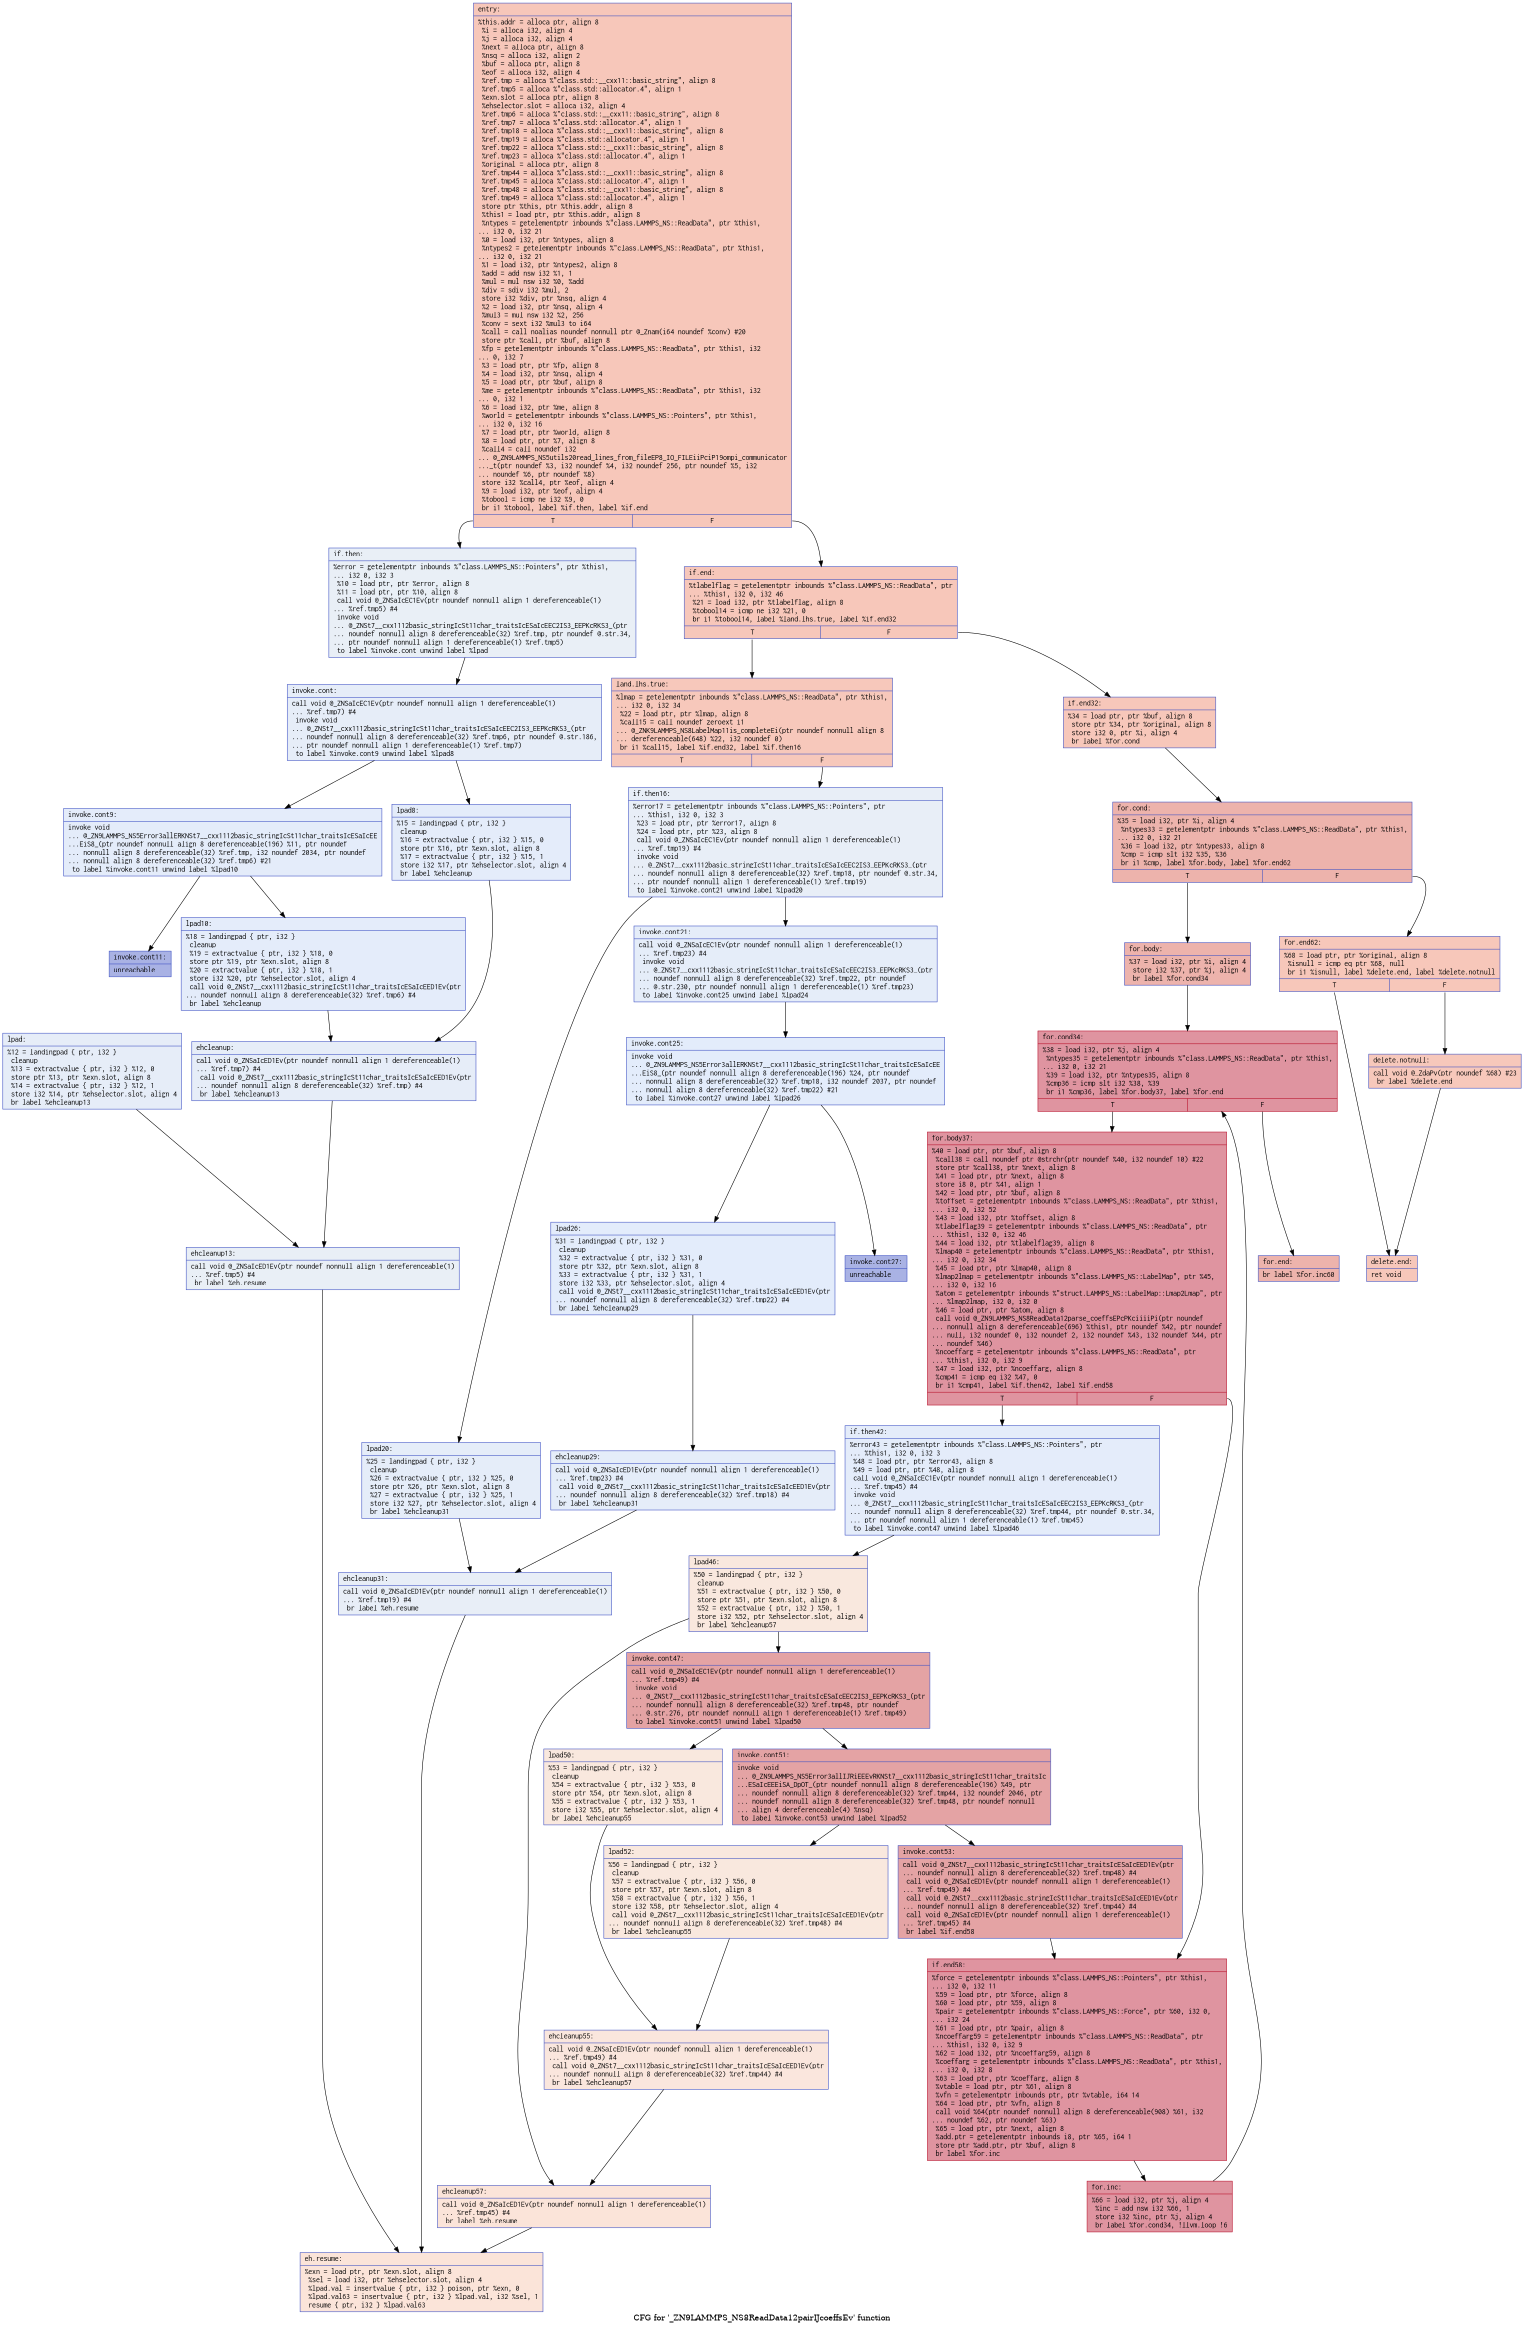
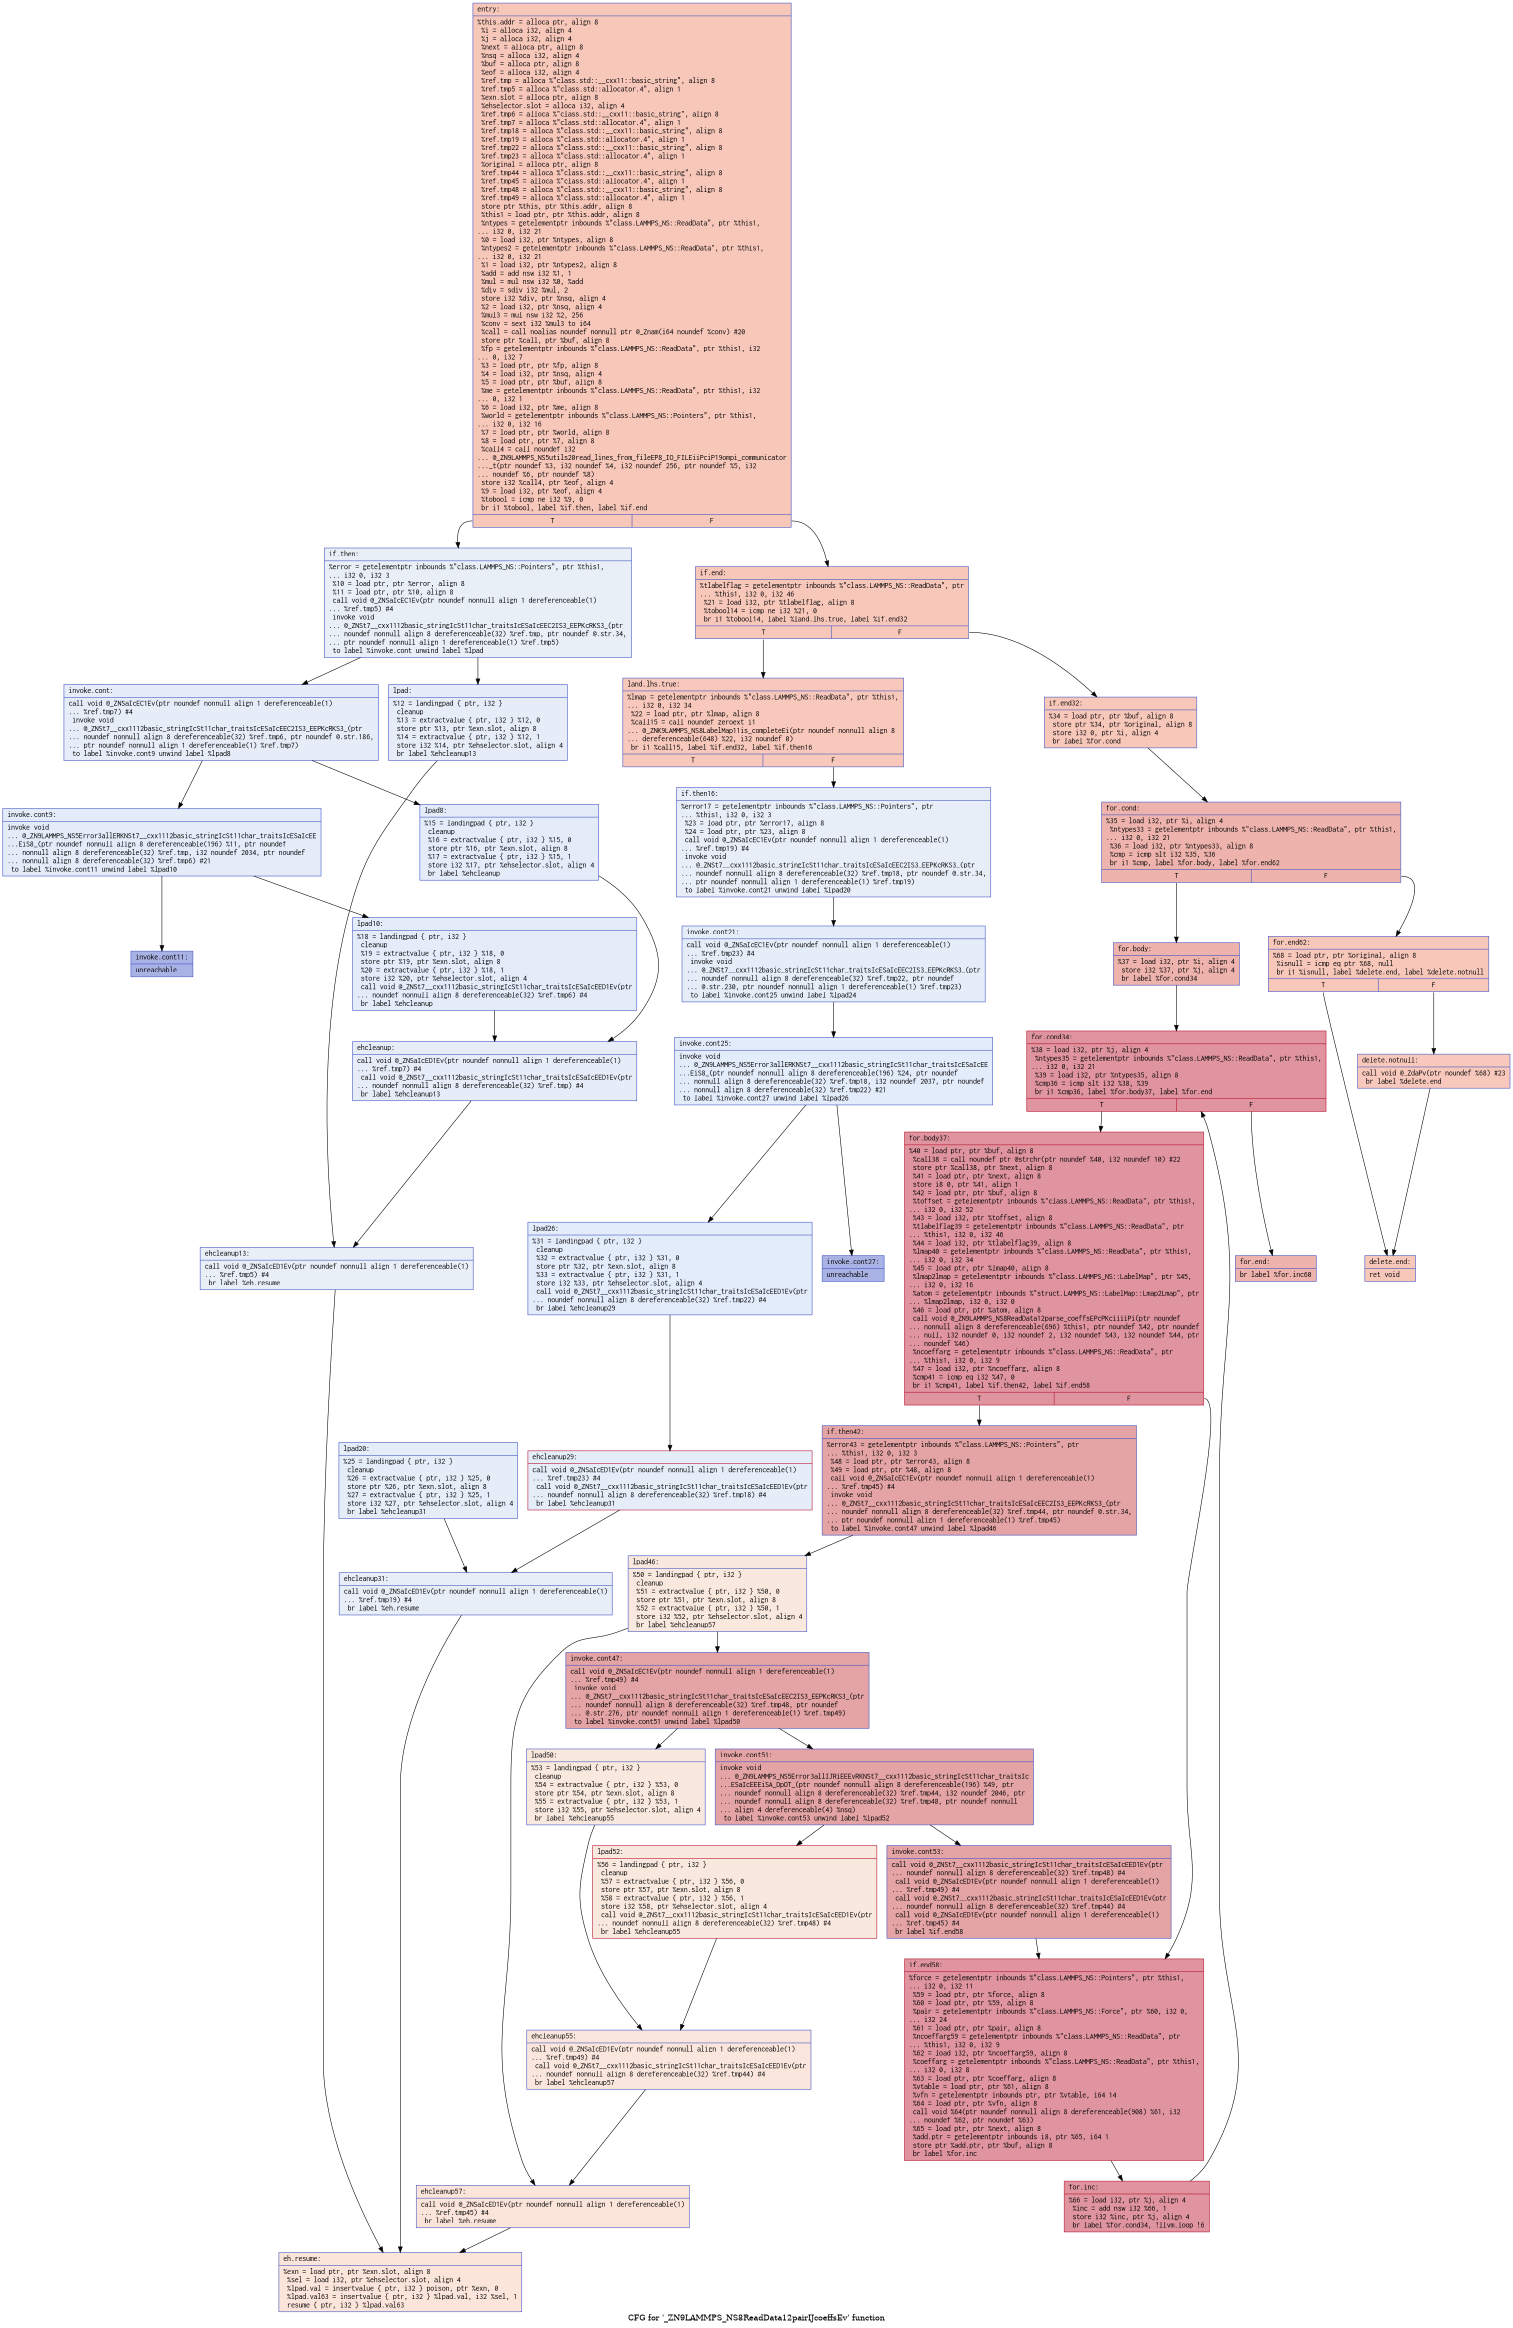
node "entry:": text "%nsq = alloca i32, align 2" -> "%nsq = alloca i32, align 4"
edge "if.then:" -> "lpad:": added
edge "if.then16:" -> "lpad20:": removed
node "ehcleanup29:": color #3d50c3ff -> #b70d28ff
node "if.then42:": fillcolor #c1d4f470 -> #c32e3170
node "lpad52:": color #3d50c3ff -> #b70d28ff
